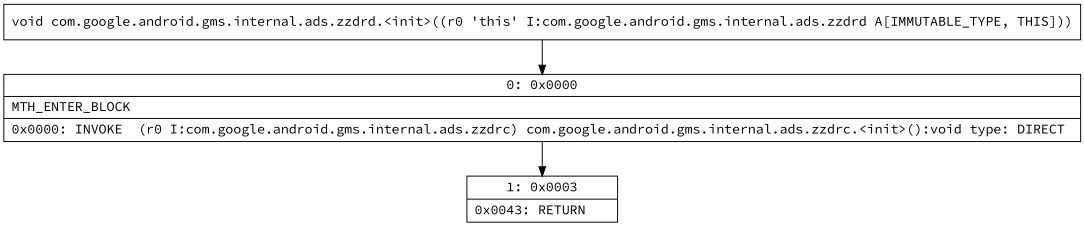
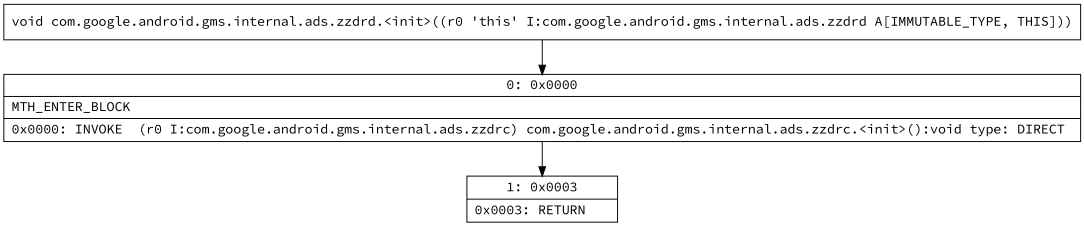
node "1: 0x0003": text "0x0043: RETURN" -> "0x0003: RETURN"
